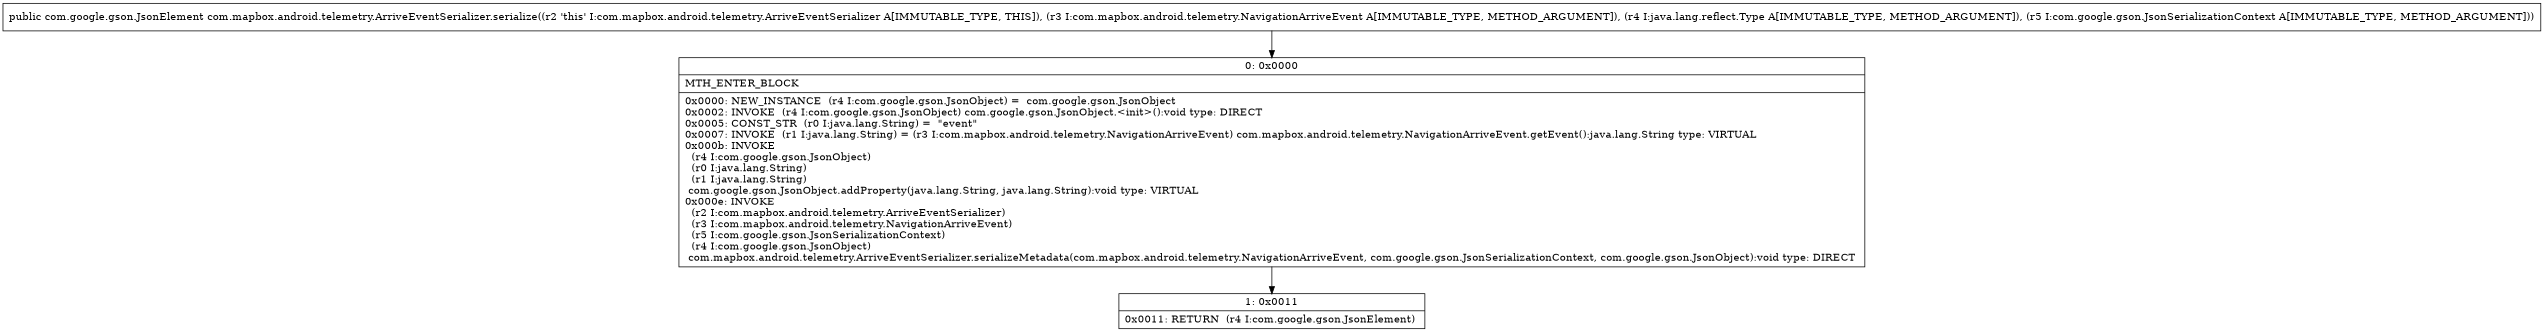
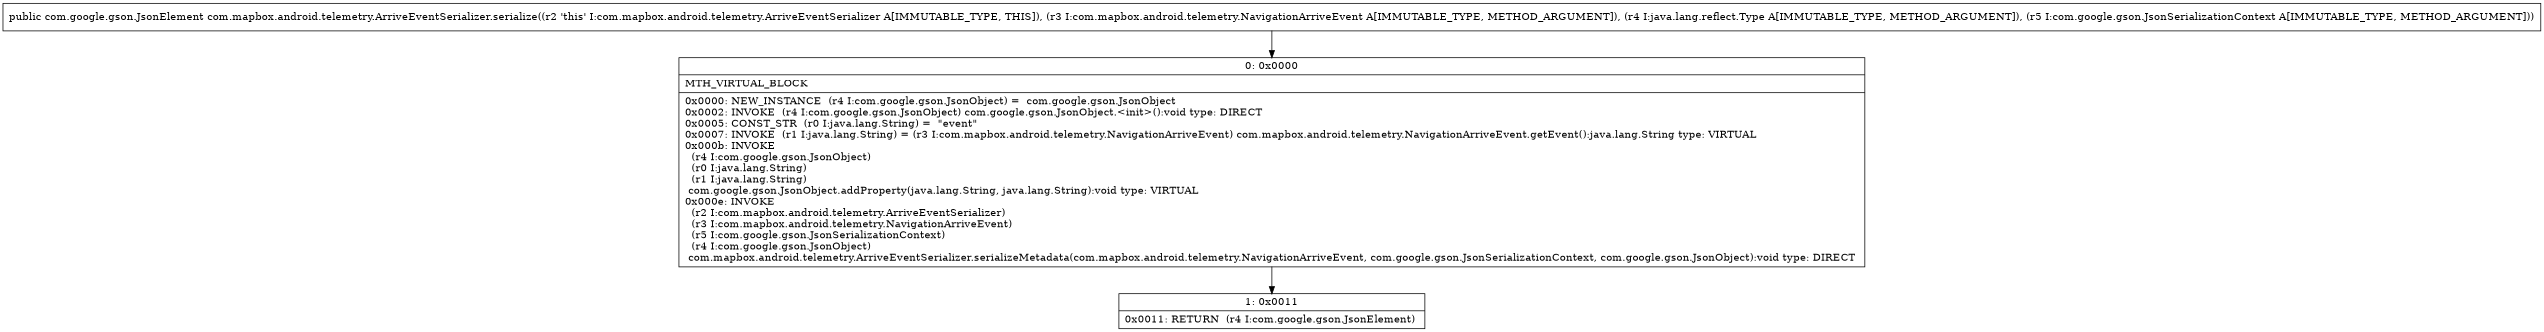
node "0: 0x0000": text "MTH_ENTER_BLOCK" -> "MTH_VIRTUAL_BLOCK"
